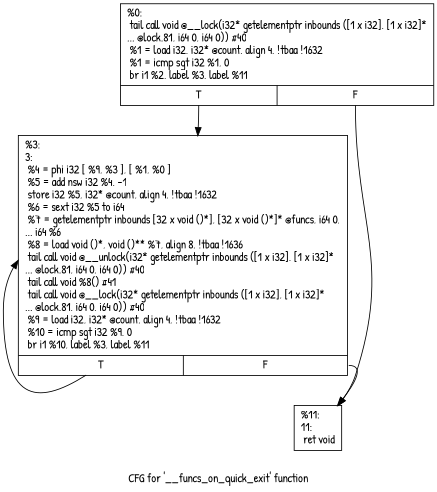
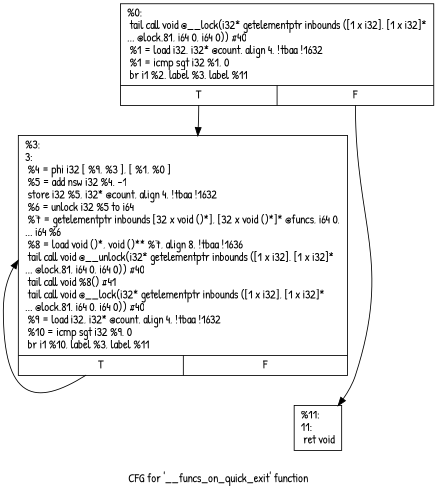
node "%3:": text "%6 = sext i32 %5 to i64" -> "%6 = unlock i32 %5 to i64"
edge "%3:" -> "%11:": removed
